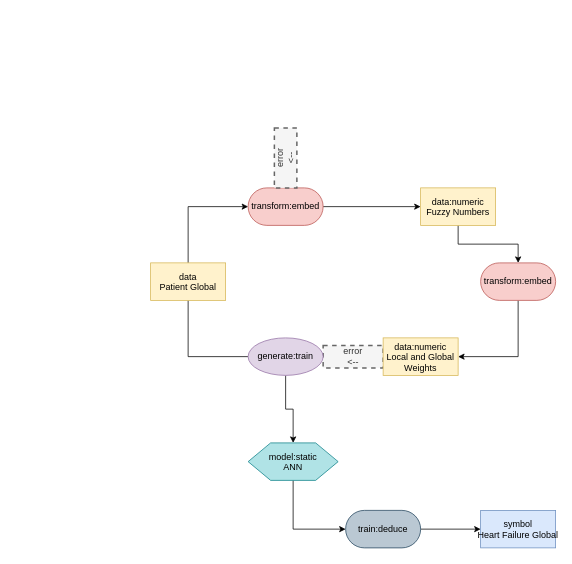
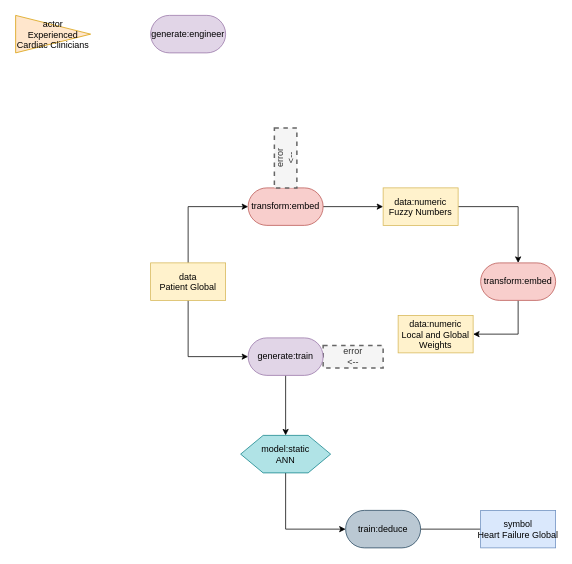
node "actor Experienced Cardiac Clinicians": added
node "generate:engineer": added
node "data:numeric Fuzzy Numbers": moved (458, 207) -> (420, 207)
edge "data Patient Global" -- "generate:train": arrowhead none -> classic
node "generate:train": shape ellipse -> rounded rectangle
node "data:numeric Local and Global Weights": moved (420, 357) -> (435, 334)
node "model:static ANN": moved (293, 462) -> (285, 454)
edge "train:deduce" -> "symbol Heart Failure Global": arrowhead classic -> none
